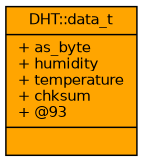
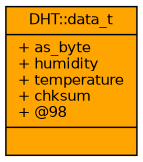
node "DHT::data_t": text "+ @93" -> "+ @98"
